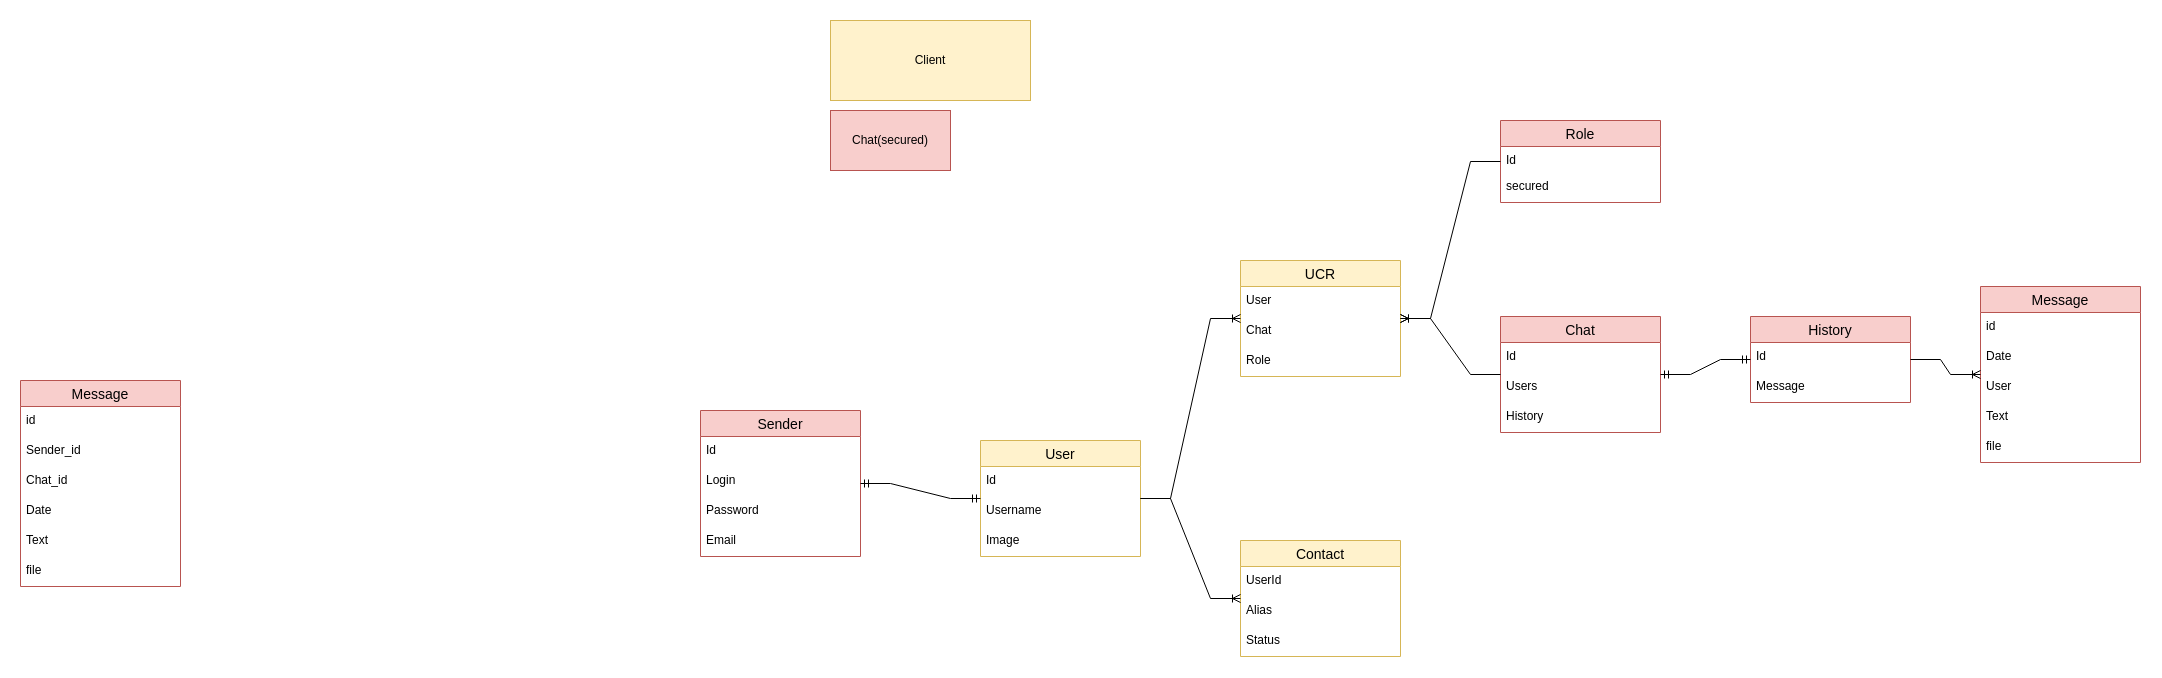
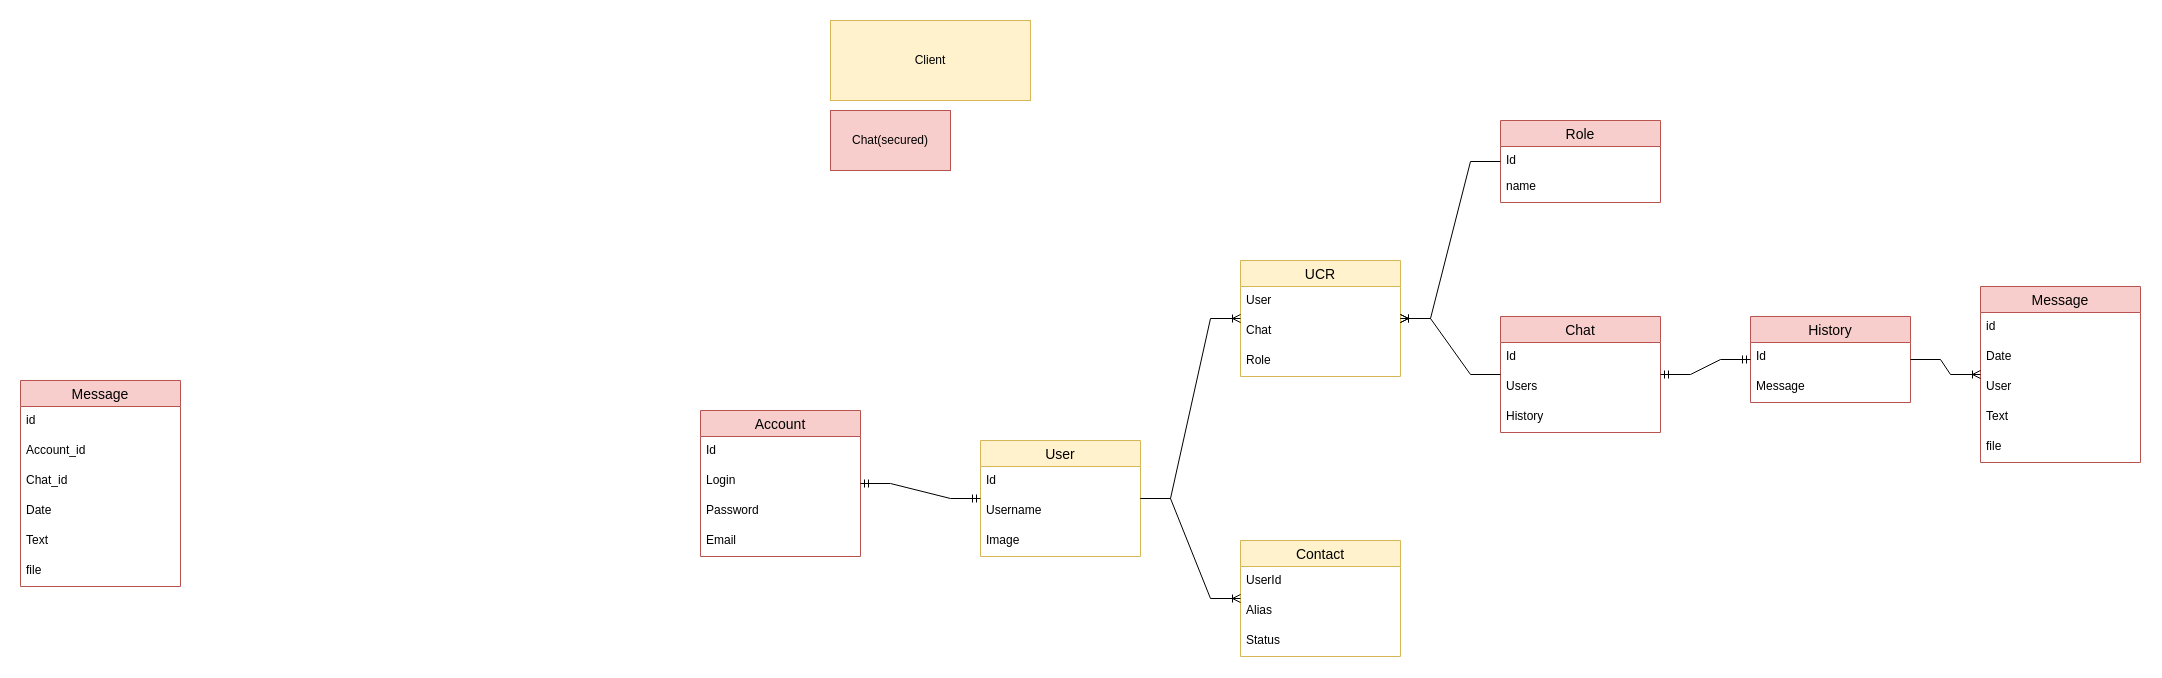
node "secured": label "secured" -> "name"
node "Sender": label "Sender" -> "Account"
node "Sender_id": label "Sender_id" -> "Account_id"
